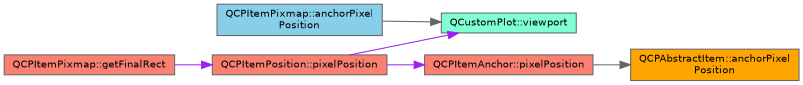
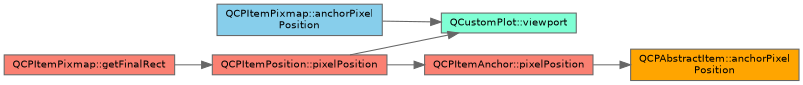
edge "QCPItemPosition::pixelPosition" -> "QCustomPlot::viewport": color purple -> gray40
edge "QCPItemPixmap::getFinalRect" -> "QCPItemPosition::pixelPosition": color purple -> gray40
edge "QCPItemPosition::pixelPosition" -> "QCPItemAnchor::pixelPosition": color purple -> gray40
